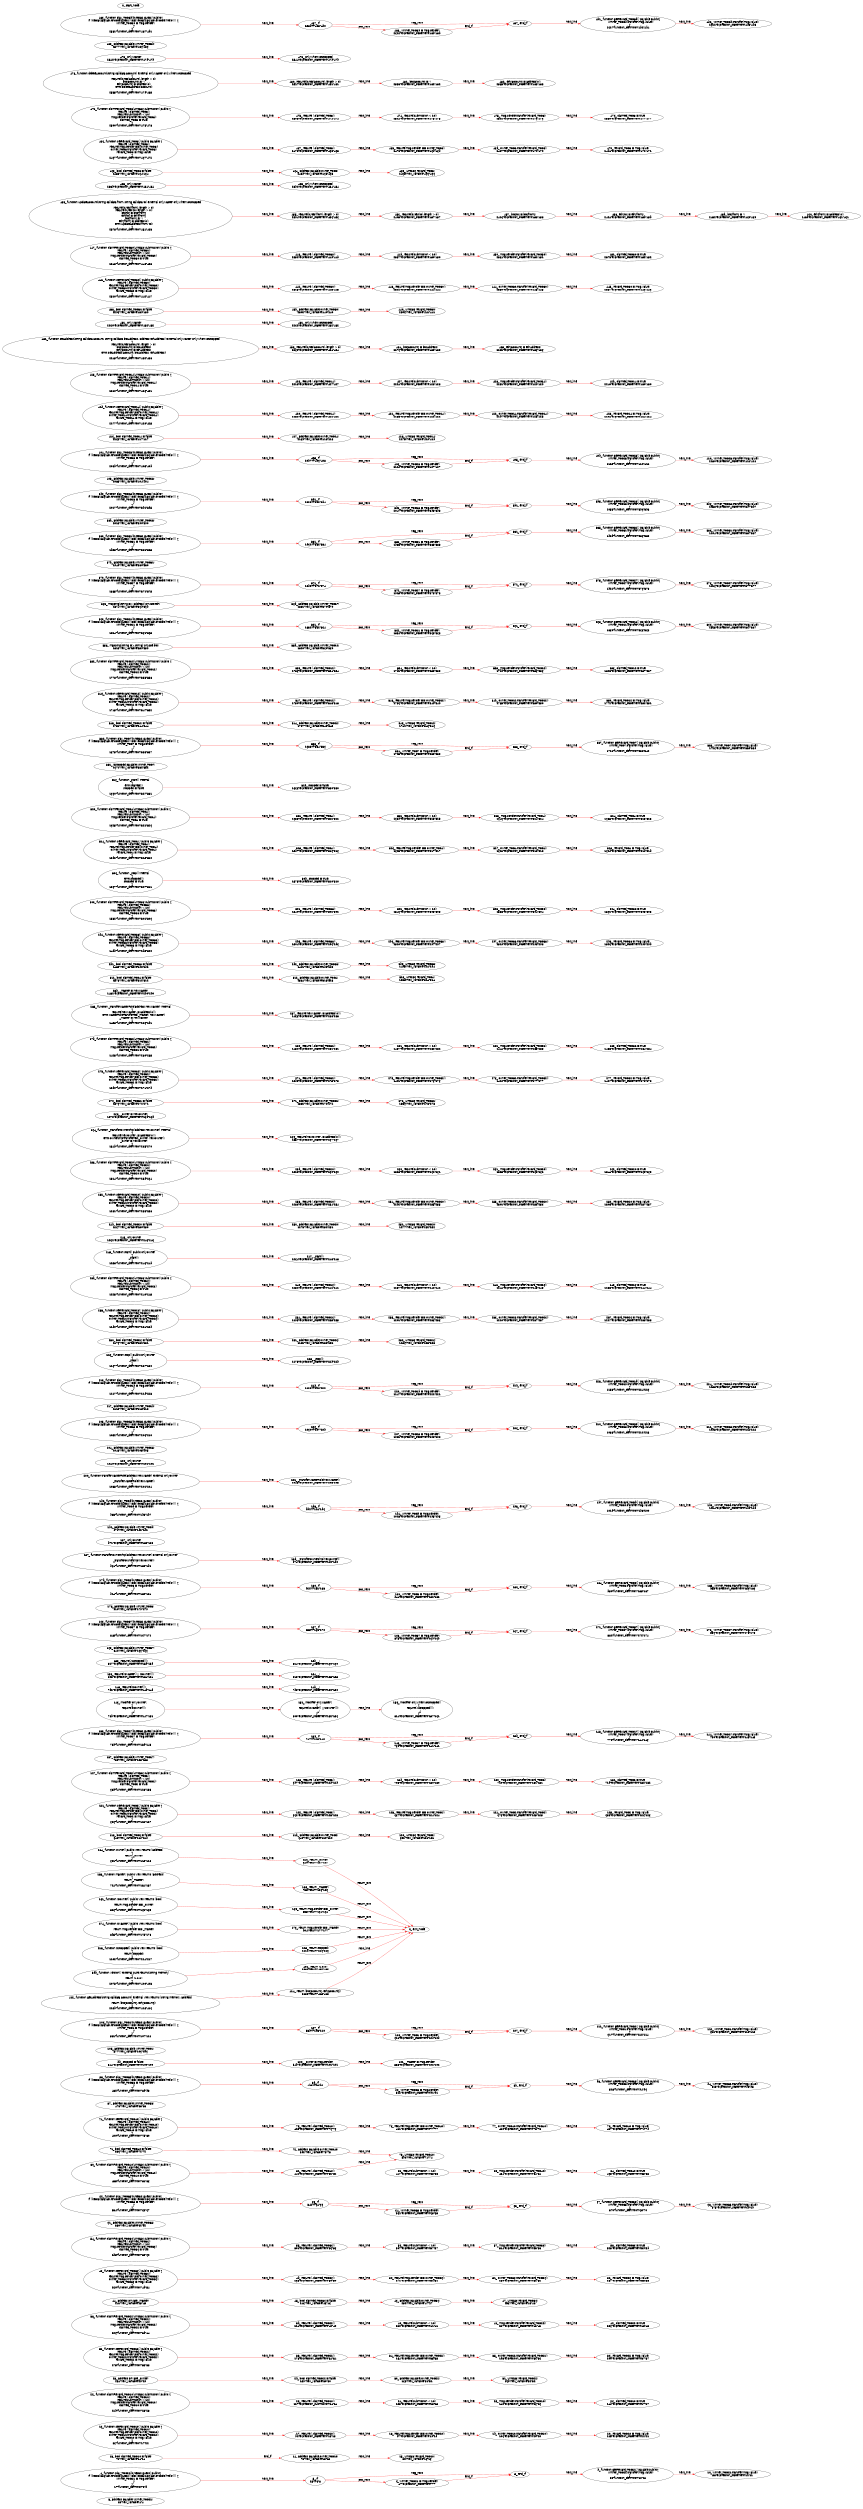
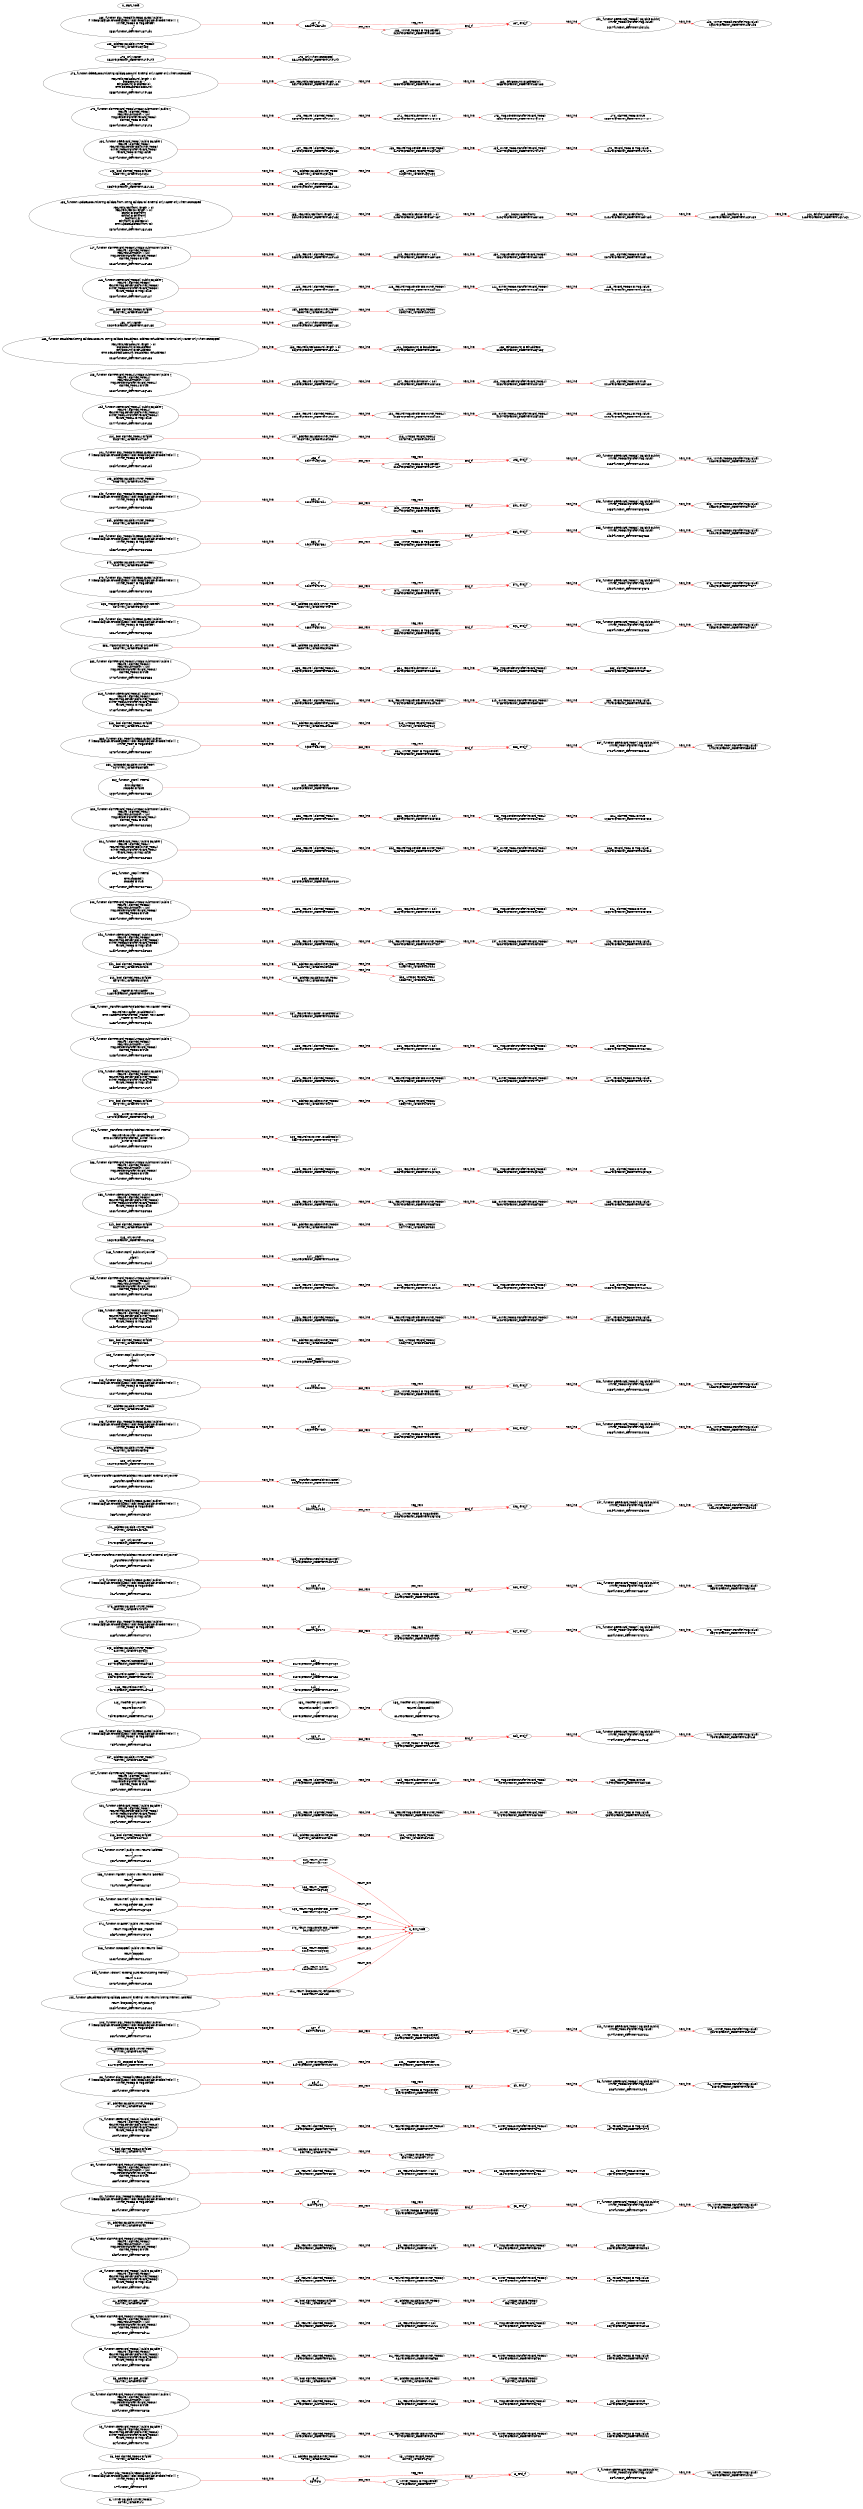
edge "312_ address payable owner_TOD4; 1584-new_variable-313-313" -> "313_ uint256 reward_TOD4; 1588-new_variable-314-314": now "292_ address payable owner_TOD38; 1491-new_variable-293-293" -> "313_ uint256 reward_TOD4; 1588-new_variable-314-314"
edge "180_ if 922-if-181-183" -> "180_ end_if": label "neg_next" -> "pos_next"
edge "401_ return '1.0.0'; 2082-return-402-402" -> "0_ exit_node": label "next_line" -> "return_exit"
edge "81_ require (!claimed_TOD40); 441-expression_statement-82-82" -> "73_ uint256 reward_TOD40; 396-new_variable-74-74": now "81_ require (!claimed_TOD40); 441-expression_statement-82-82" -> "82_ require(submission < 10); 447-expression_statement-83-83"
edge "13_ bool claimed_TOD10 = false; 72-new_variable-14-14" -> "14_ address payable owner_TOD10; 78-new_variable-15-15": label "end_if" -> "next_line"
node "3_ address payable winner_TOD21; 13-new_variable-4-4": label "3_ address payable winner_TOD21; 13-new_variable-4-4" -> "3_ winner payable winner_TOD21; 13-new_variable-4-4"
